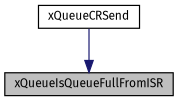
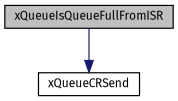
edge "xQueueCRSend" -> "xQueueIsQueueFullFromISR": reversed
